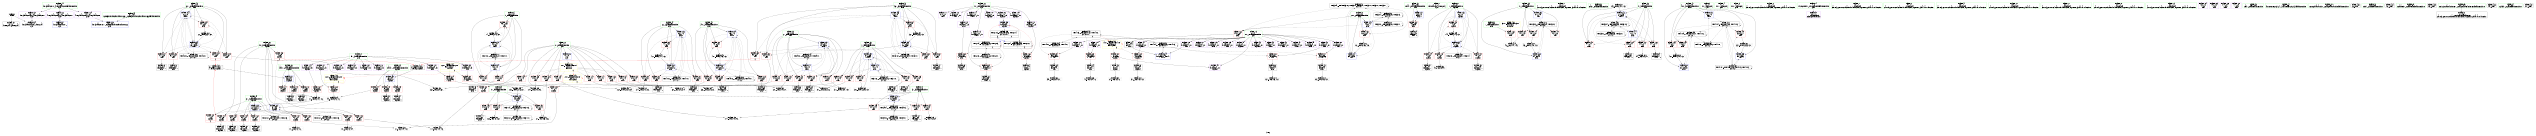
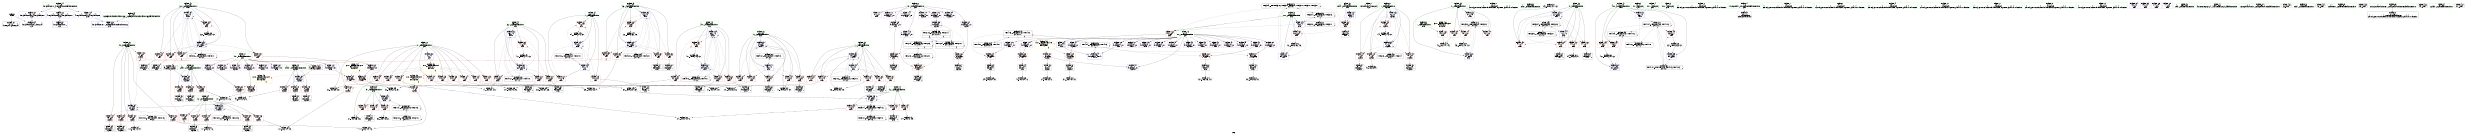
node "NodeID: 80": added
